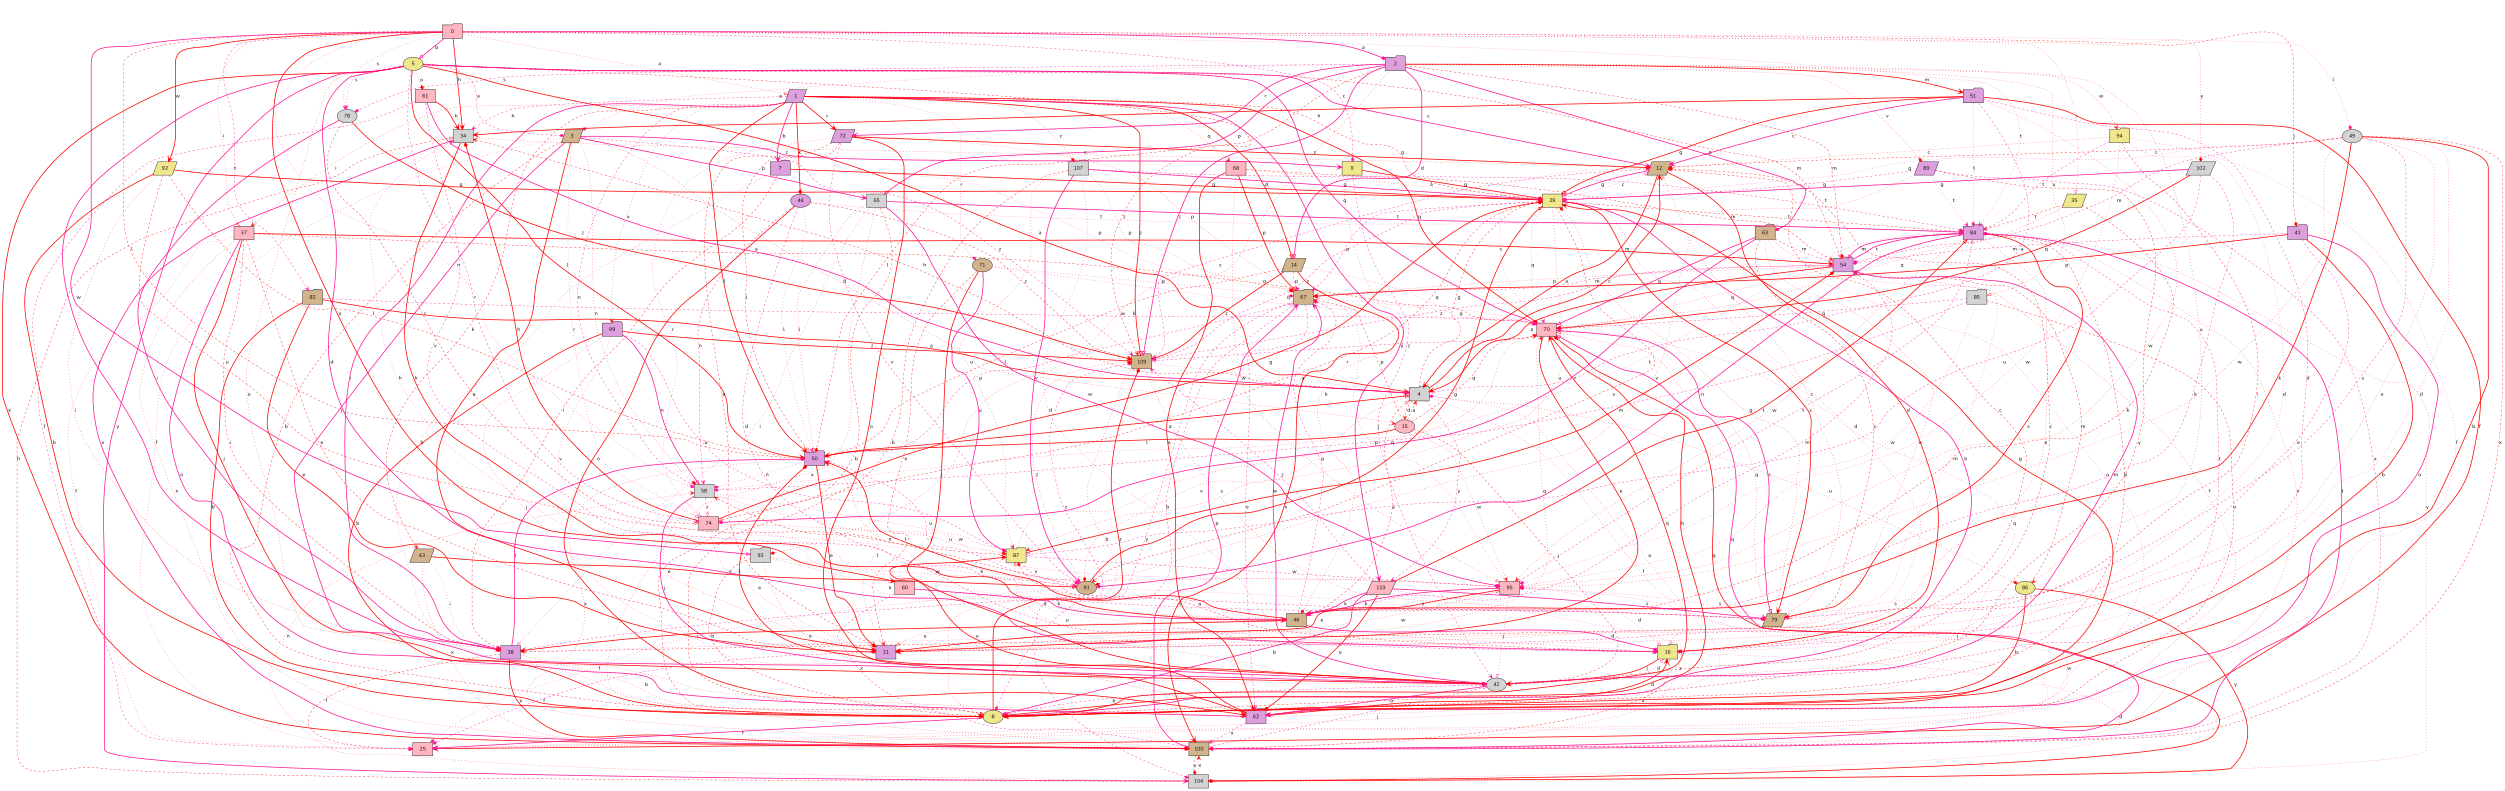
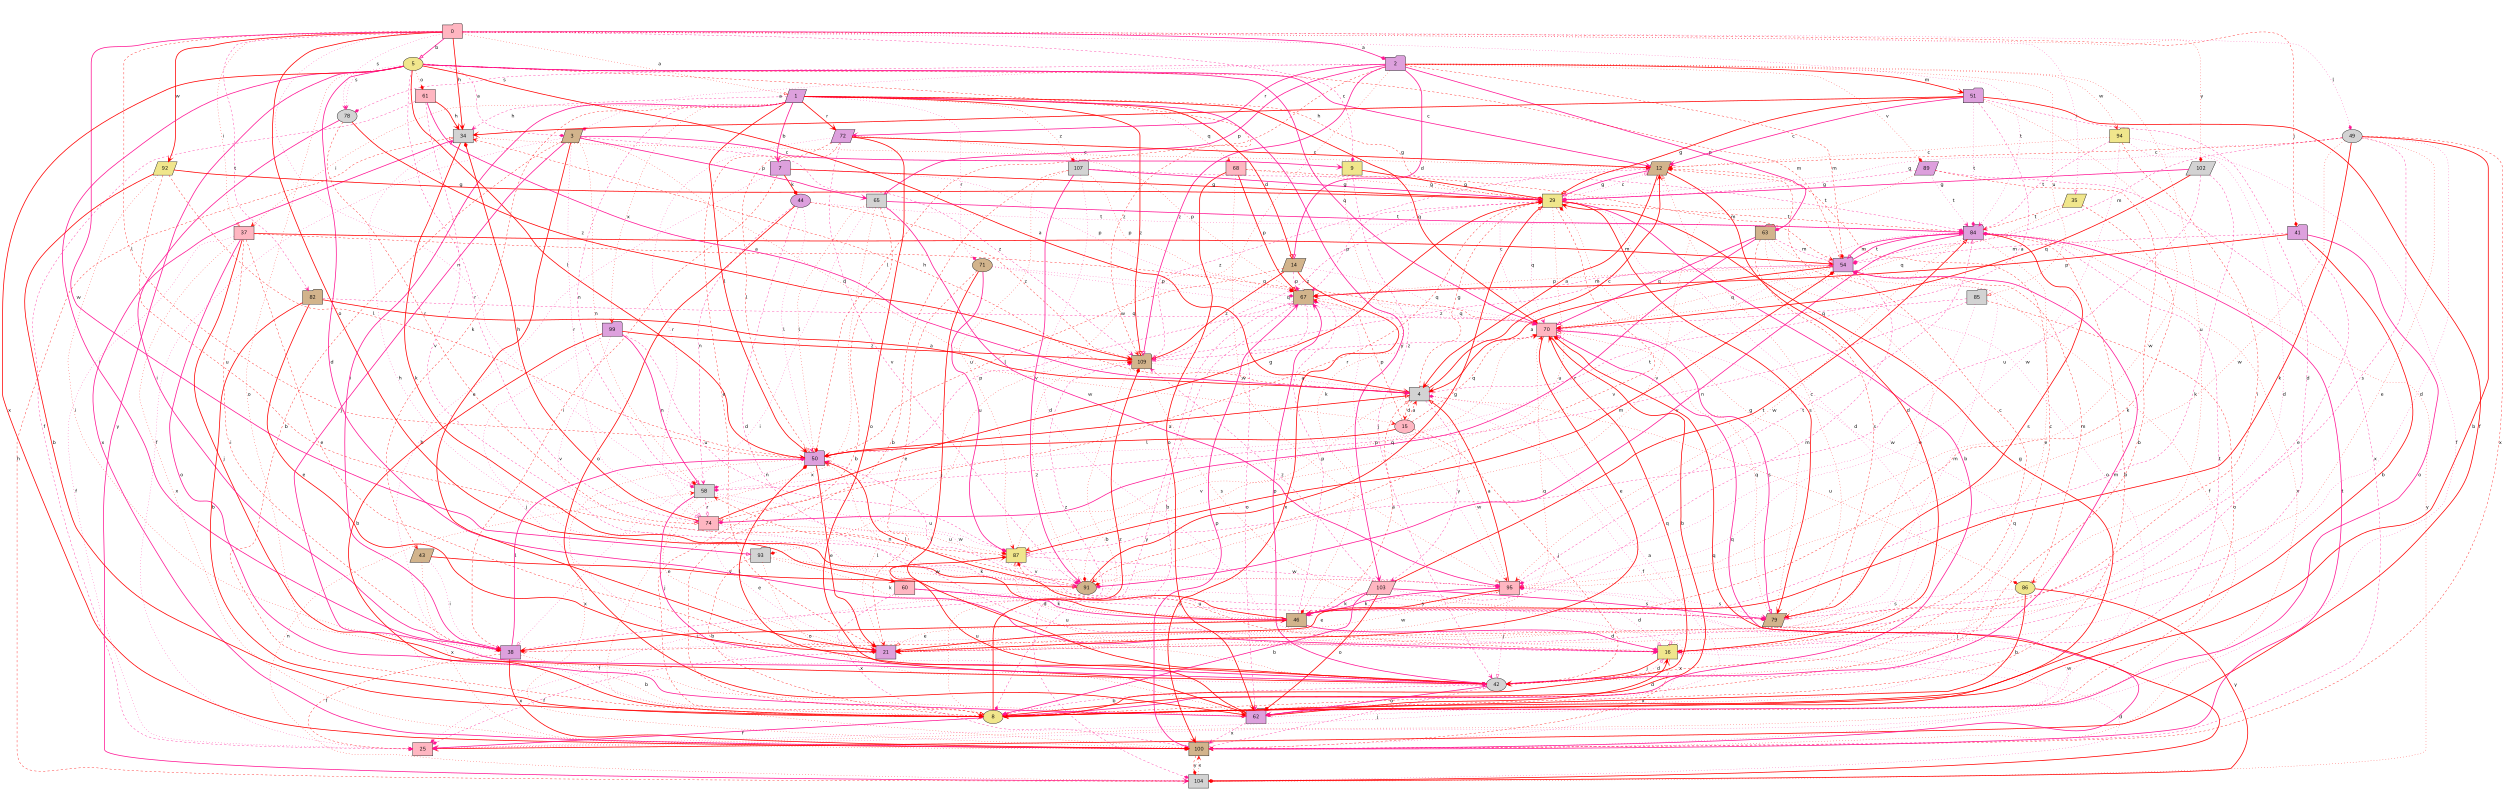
edge "1" -> "44": now "7" -> "44"
edge "68" -> "29": label "a" -> "g"
edge "82" -> "70": label "k" -> "q"
edge "89" -> "8": label "y" -> "b"
edge "95" -> "4": added, label "a"
edge "42" -> "67": label "w" -> "p"
